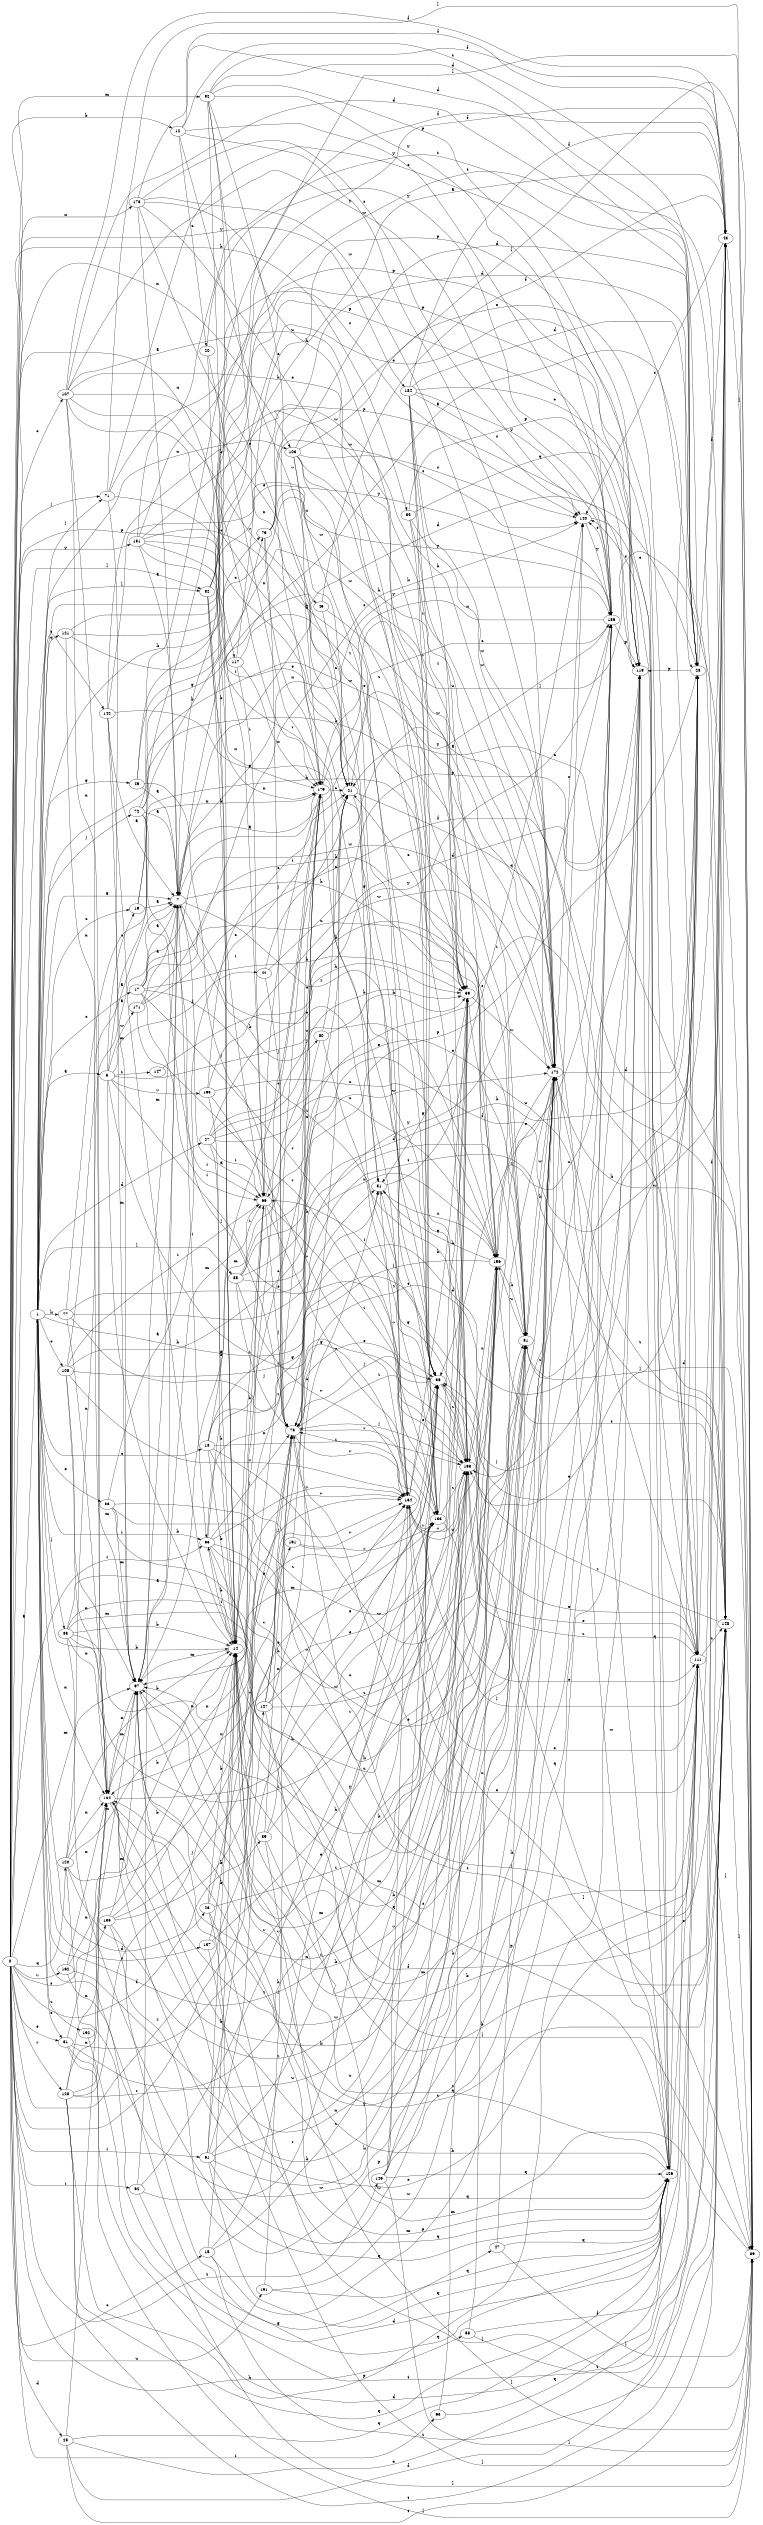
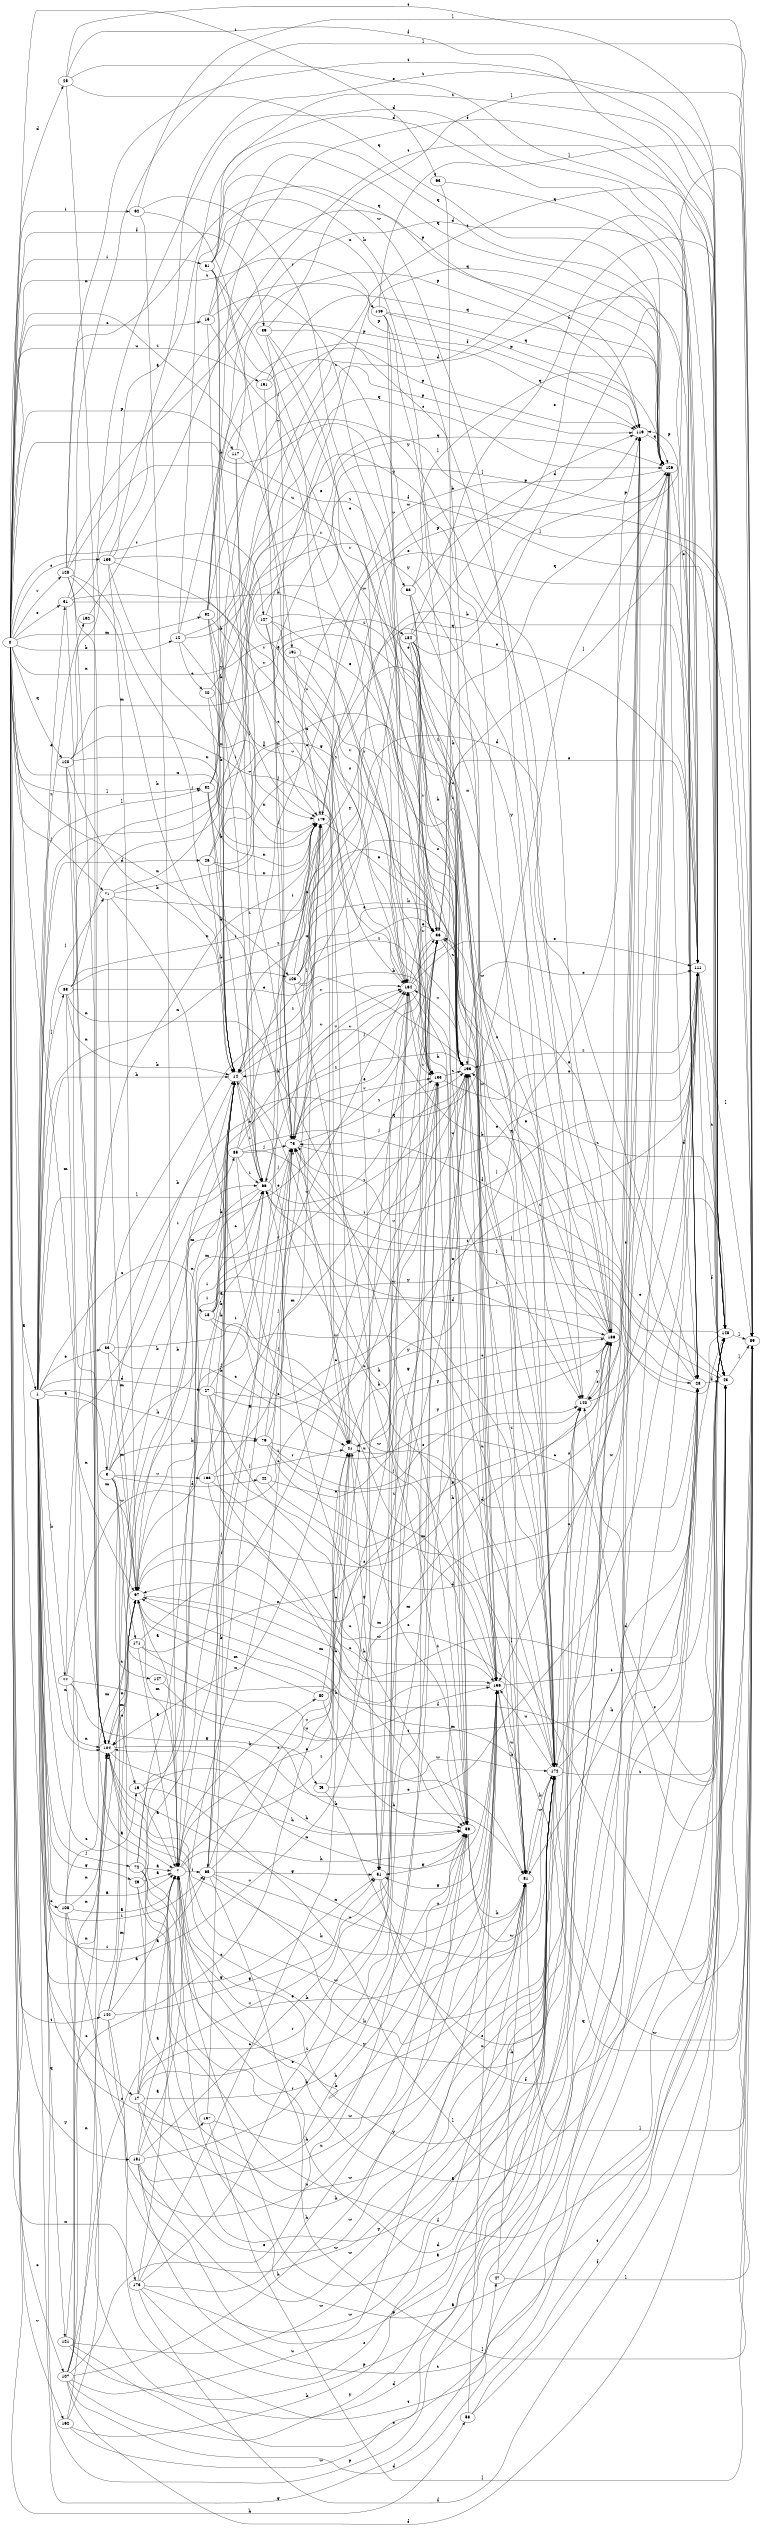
edge "1" -> "45": now "77" -> "45"
